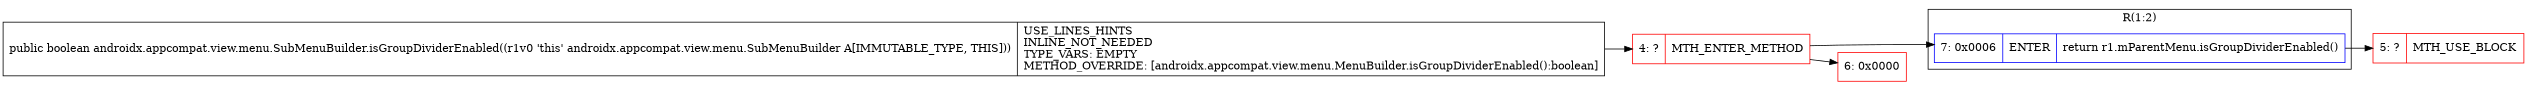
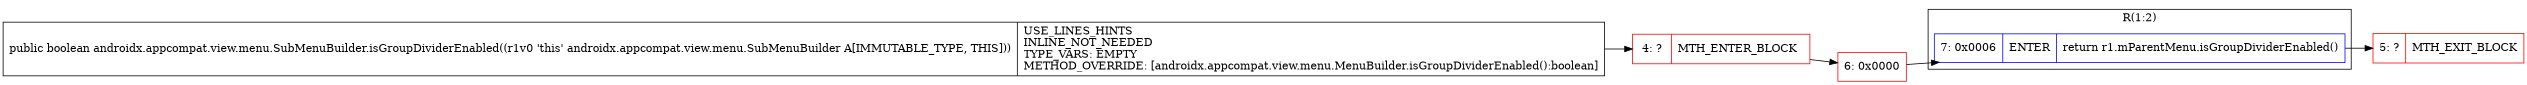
edge "4: ?" -> "7: 0x0006": now "6: 0x0000" -> "7: 0x0006"
node "5: ?": text "MTH_USE_BLOCK" -> "MTH_EXIT_BLOCK"
node "4: ?": text "MTH_ENTER_METHOD" -> "MTH_ENTER_BLOCK"
